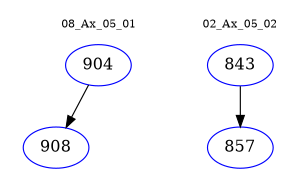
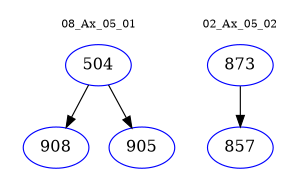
node "904": label "904" -> "504"
node "843": label "843" -> "873"
node "905": added
